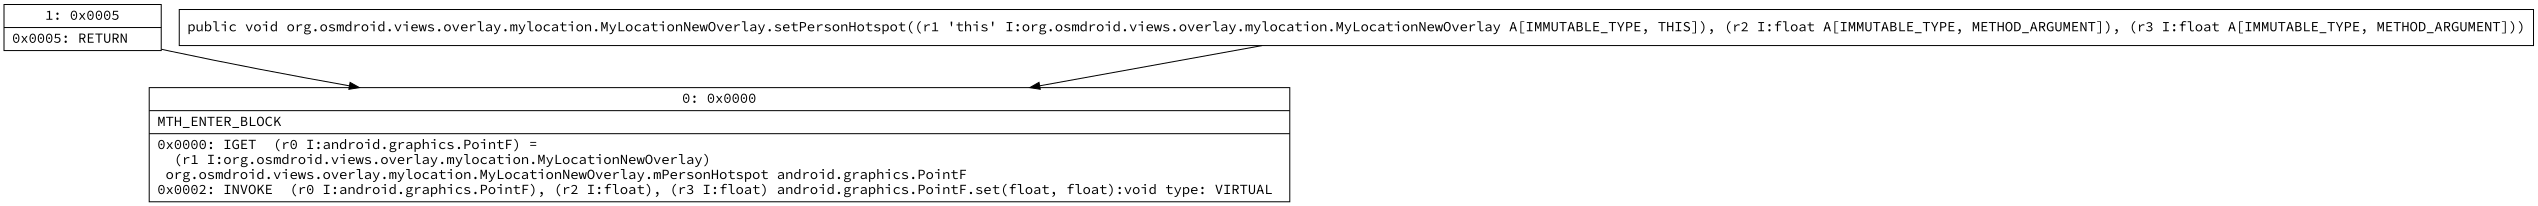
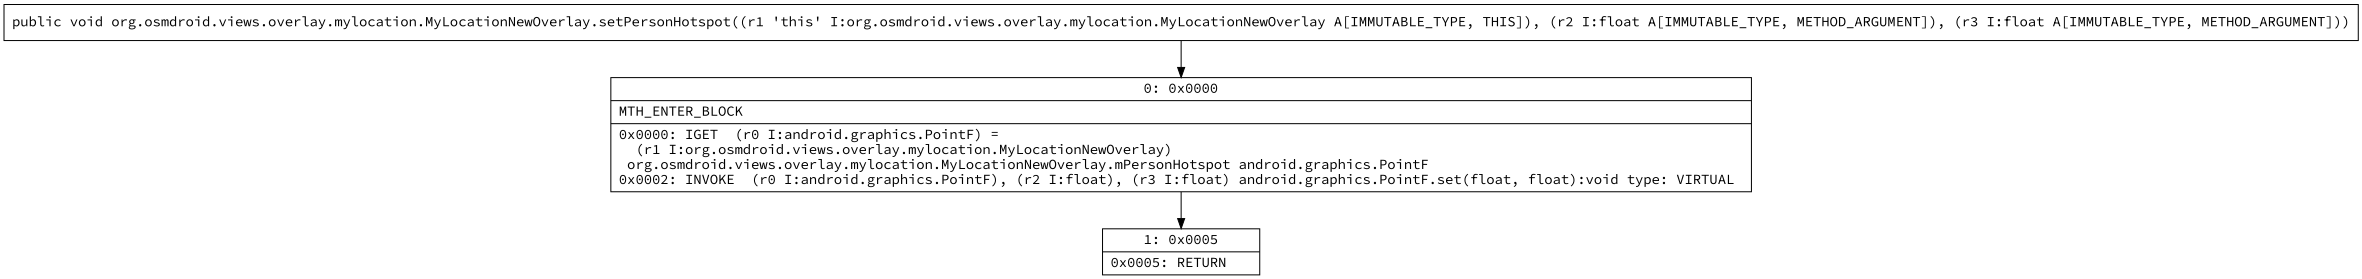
edge "1: 0x0005" -> "0: 0x0000": reversed
